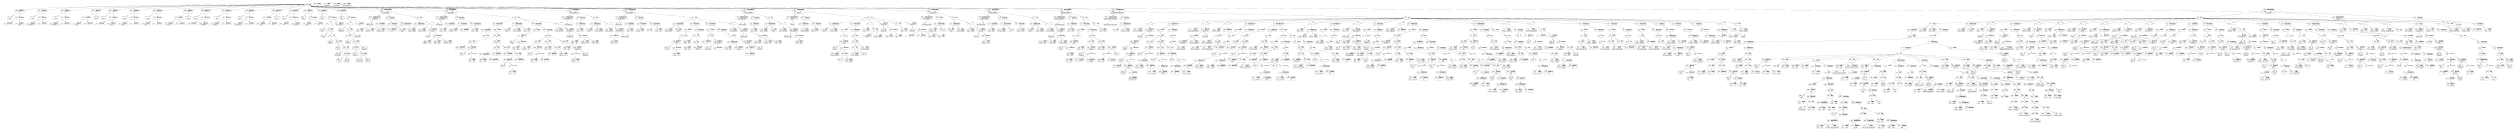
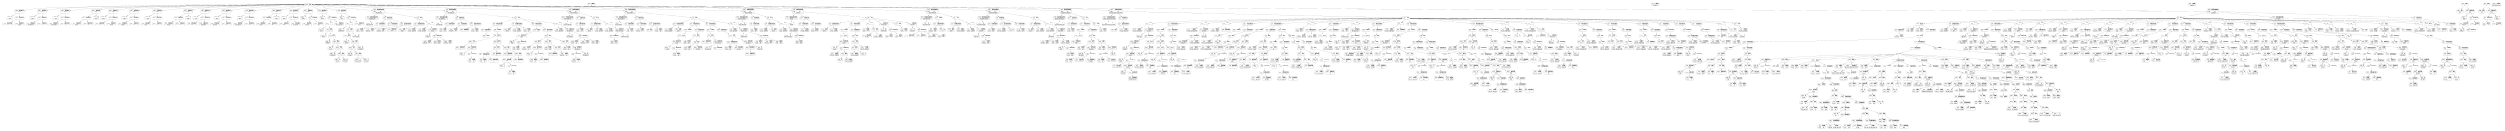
node "257142": text "flush_rewrite_taxonomy" -> "flush_rewrite_rules"
node "257685": removed
